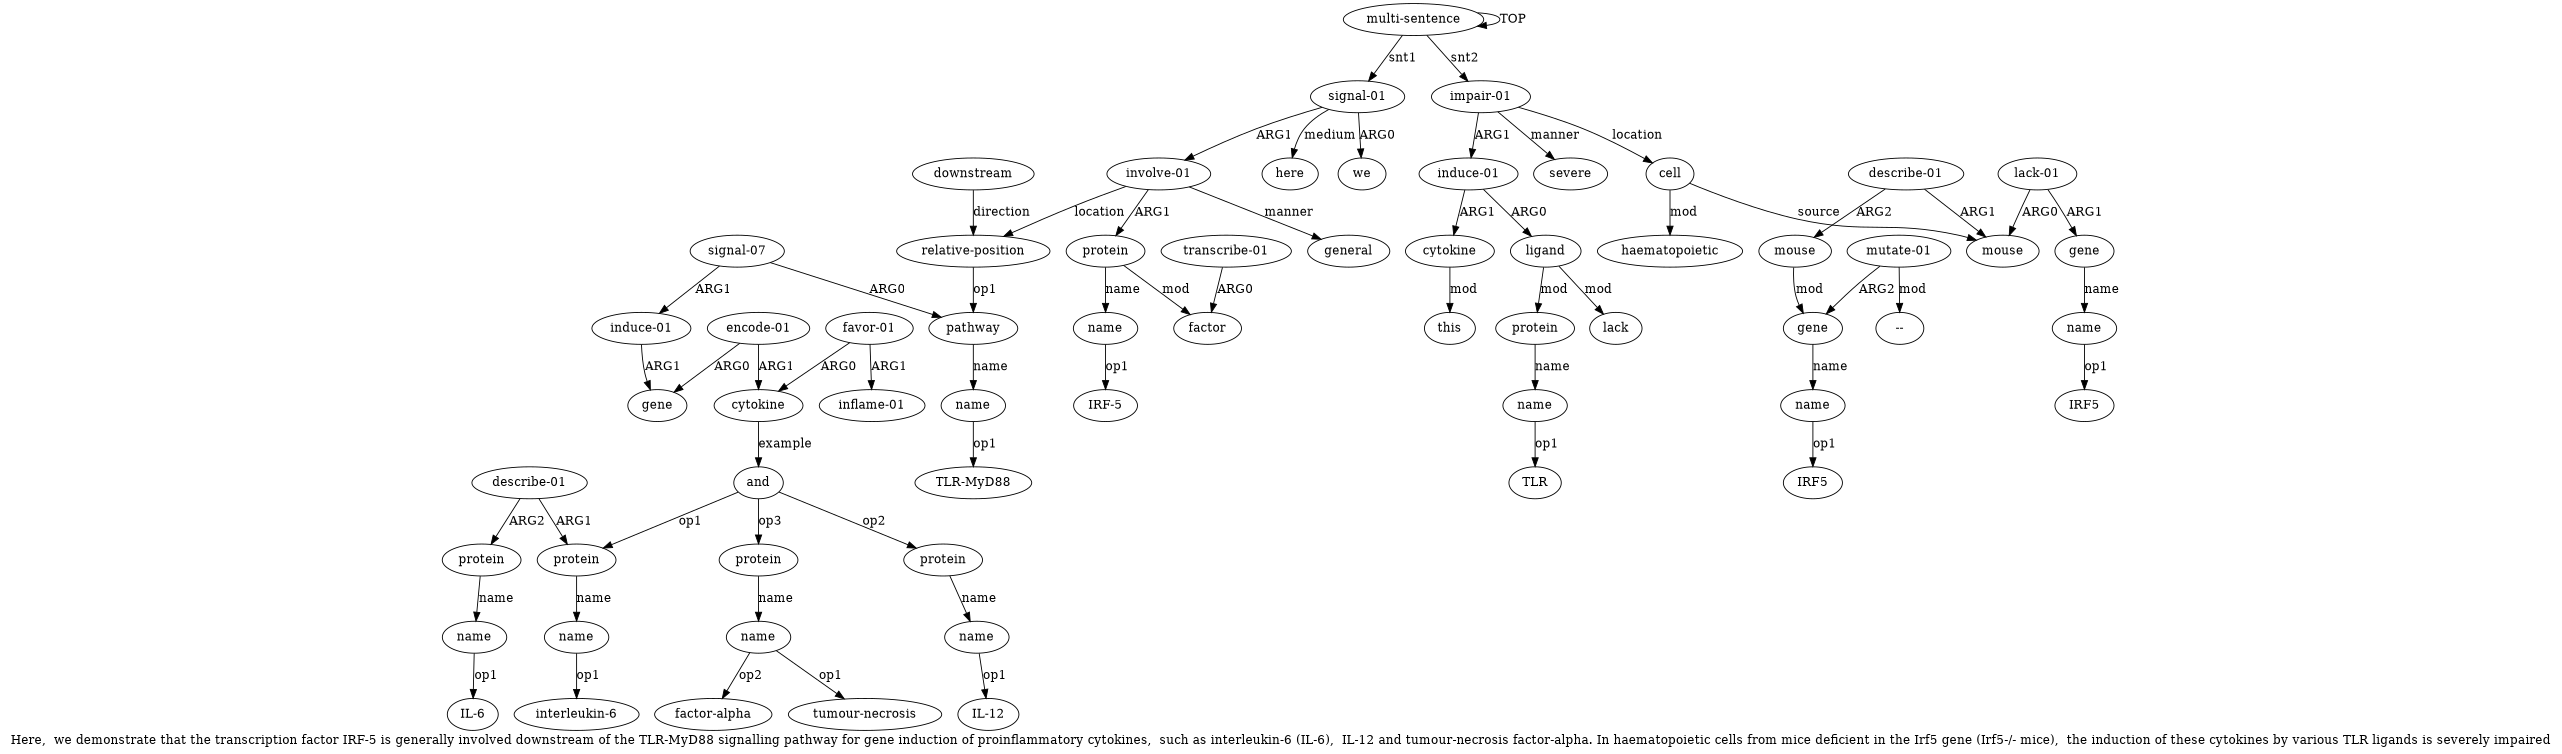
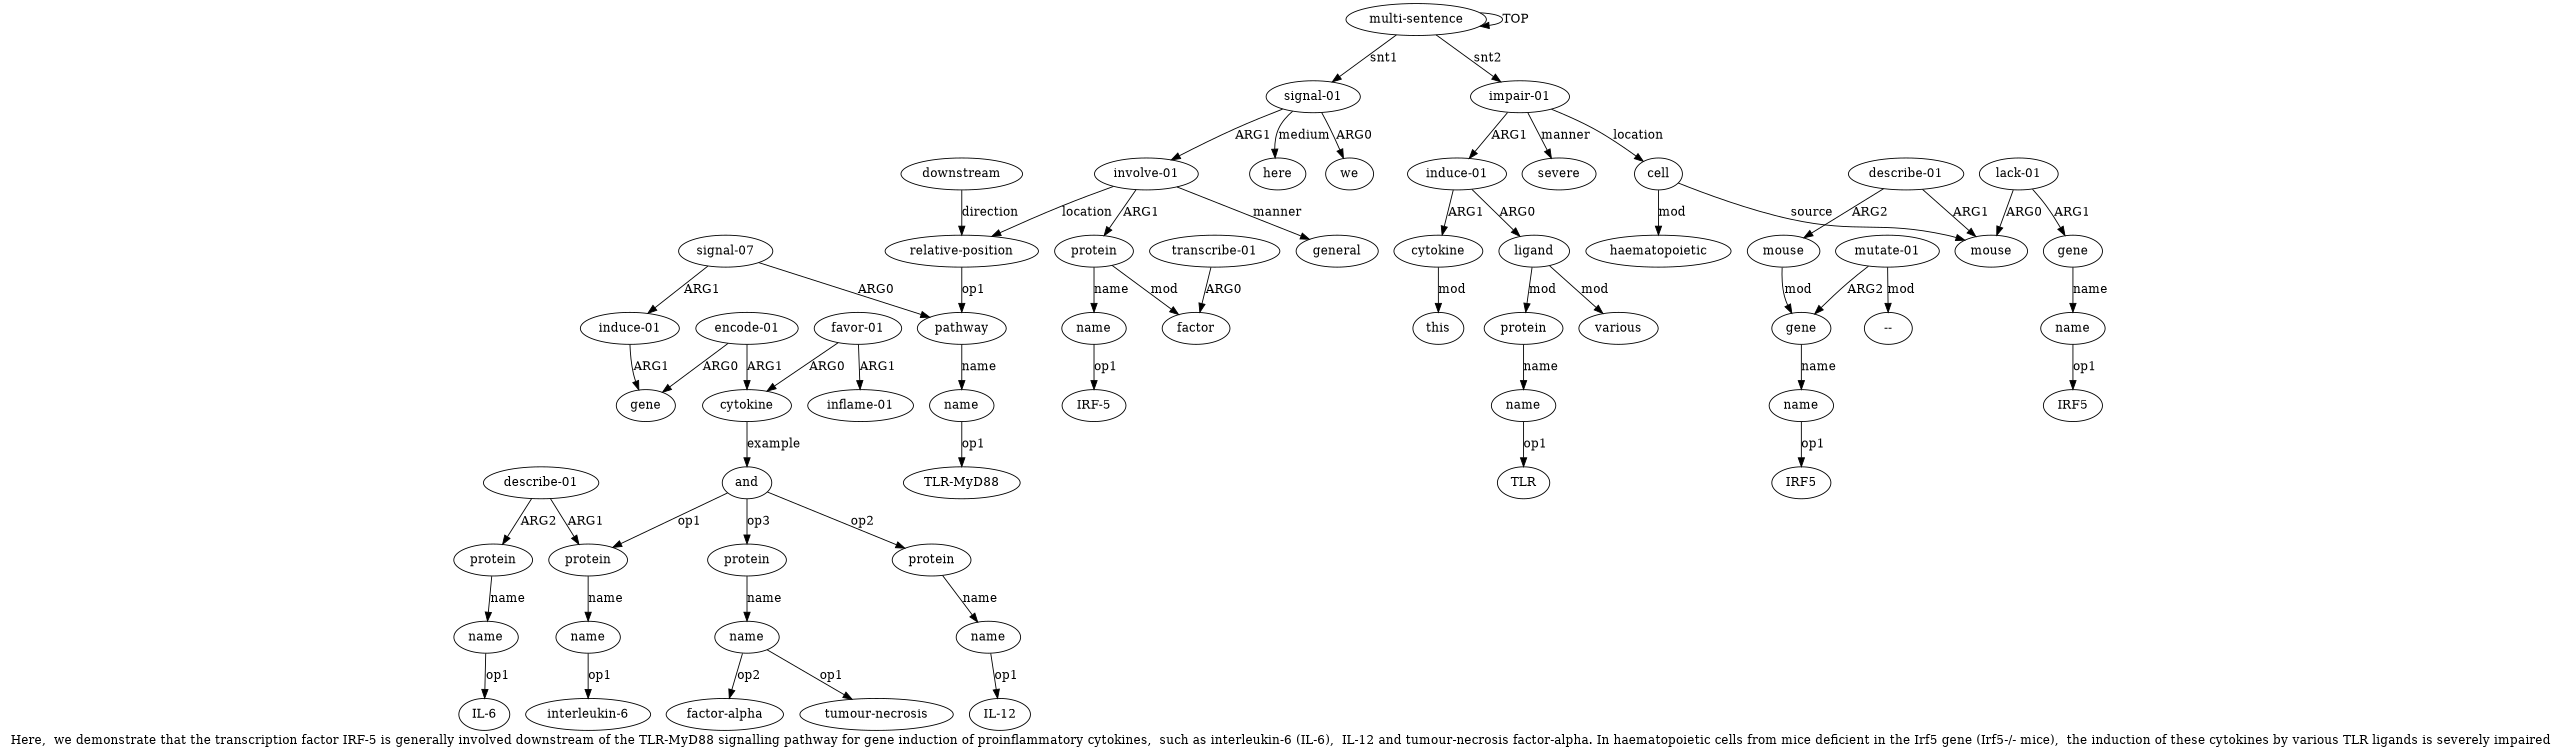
node "lack": label "lack" -> "various"
